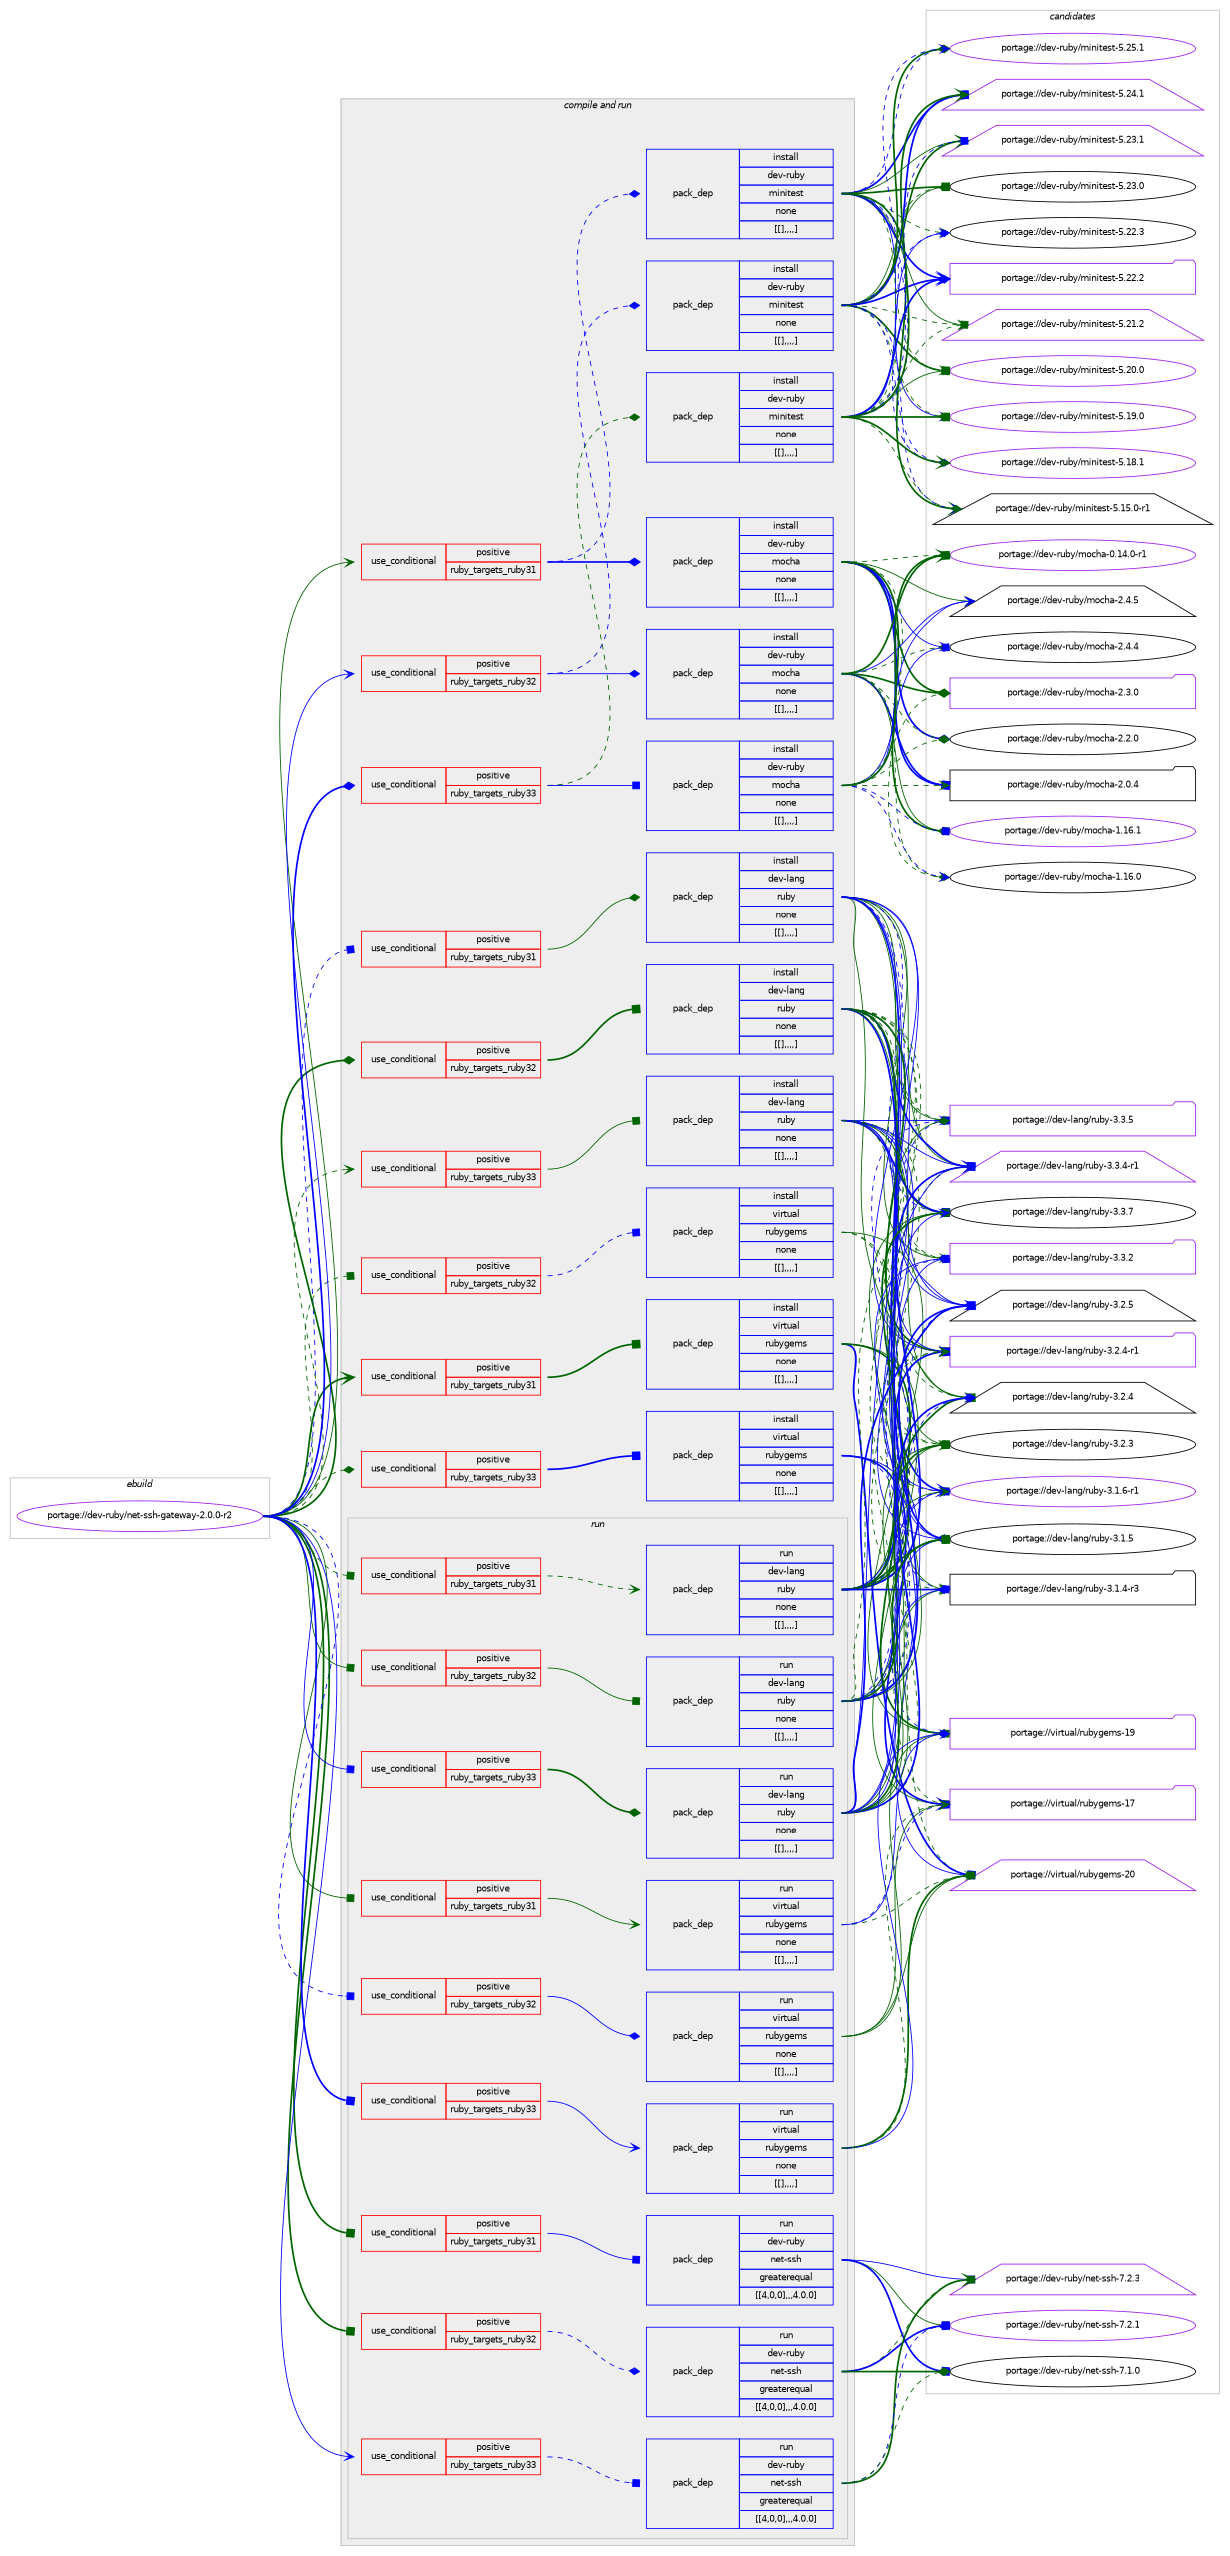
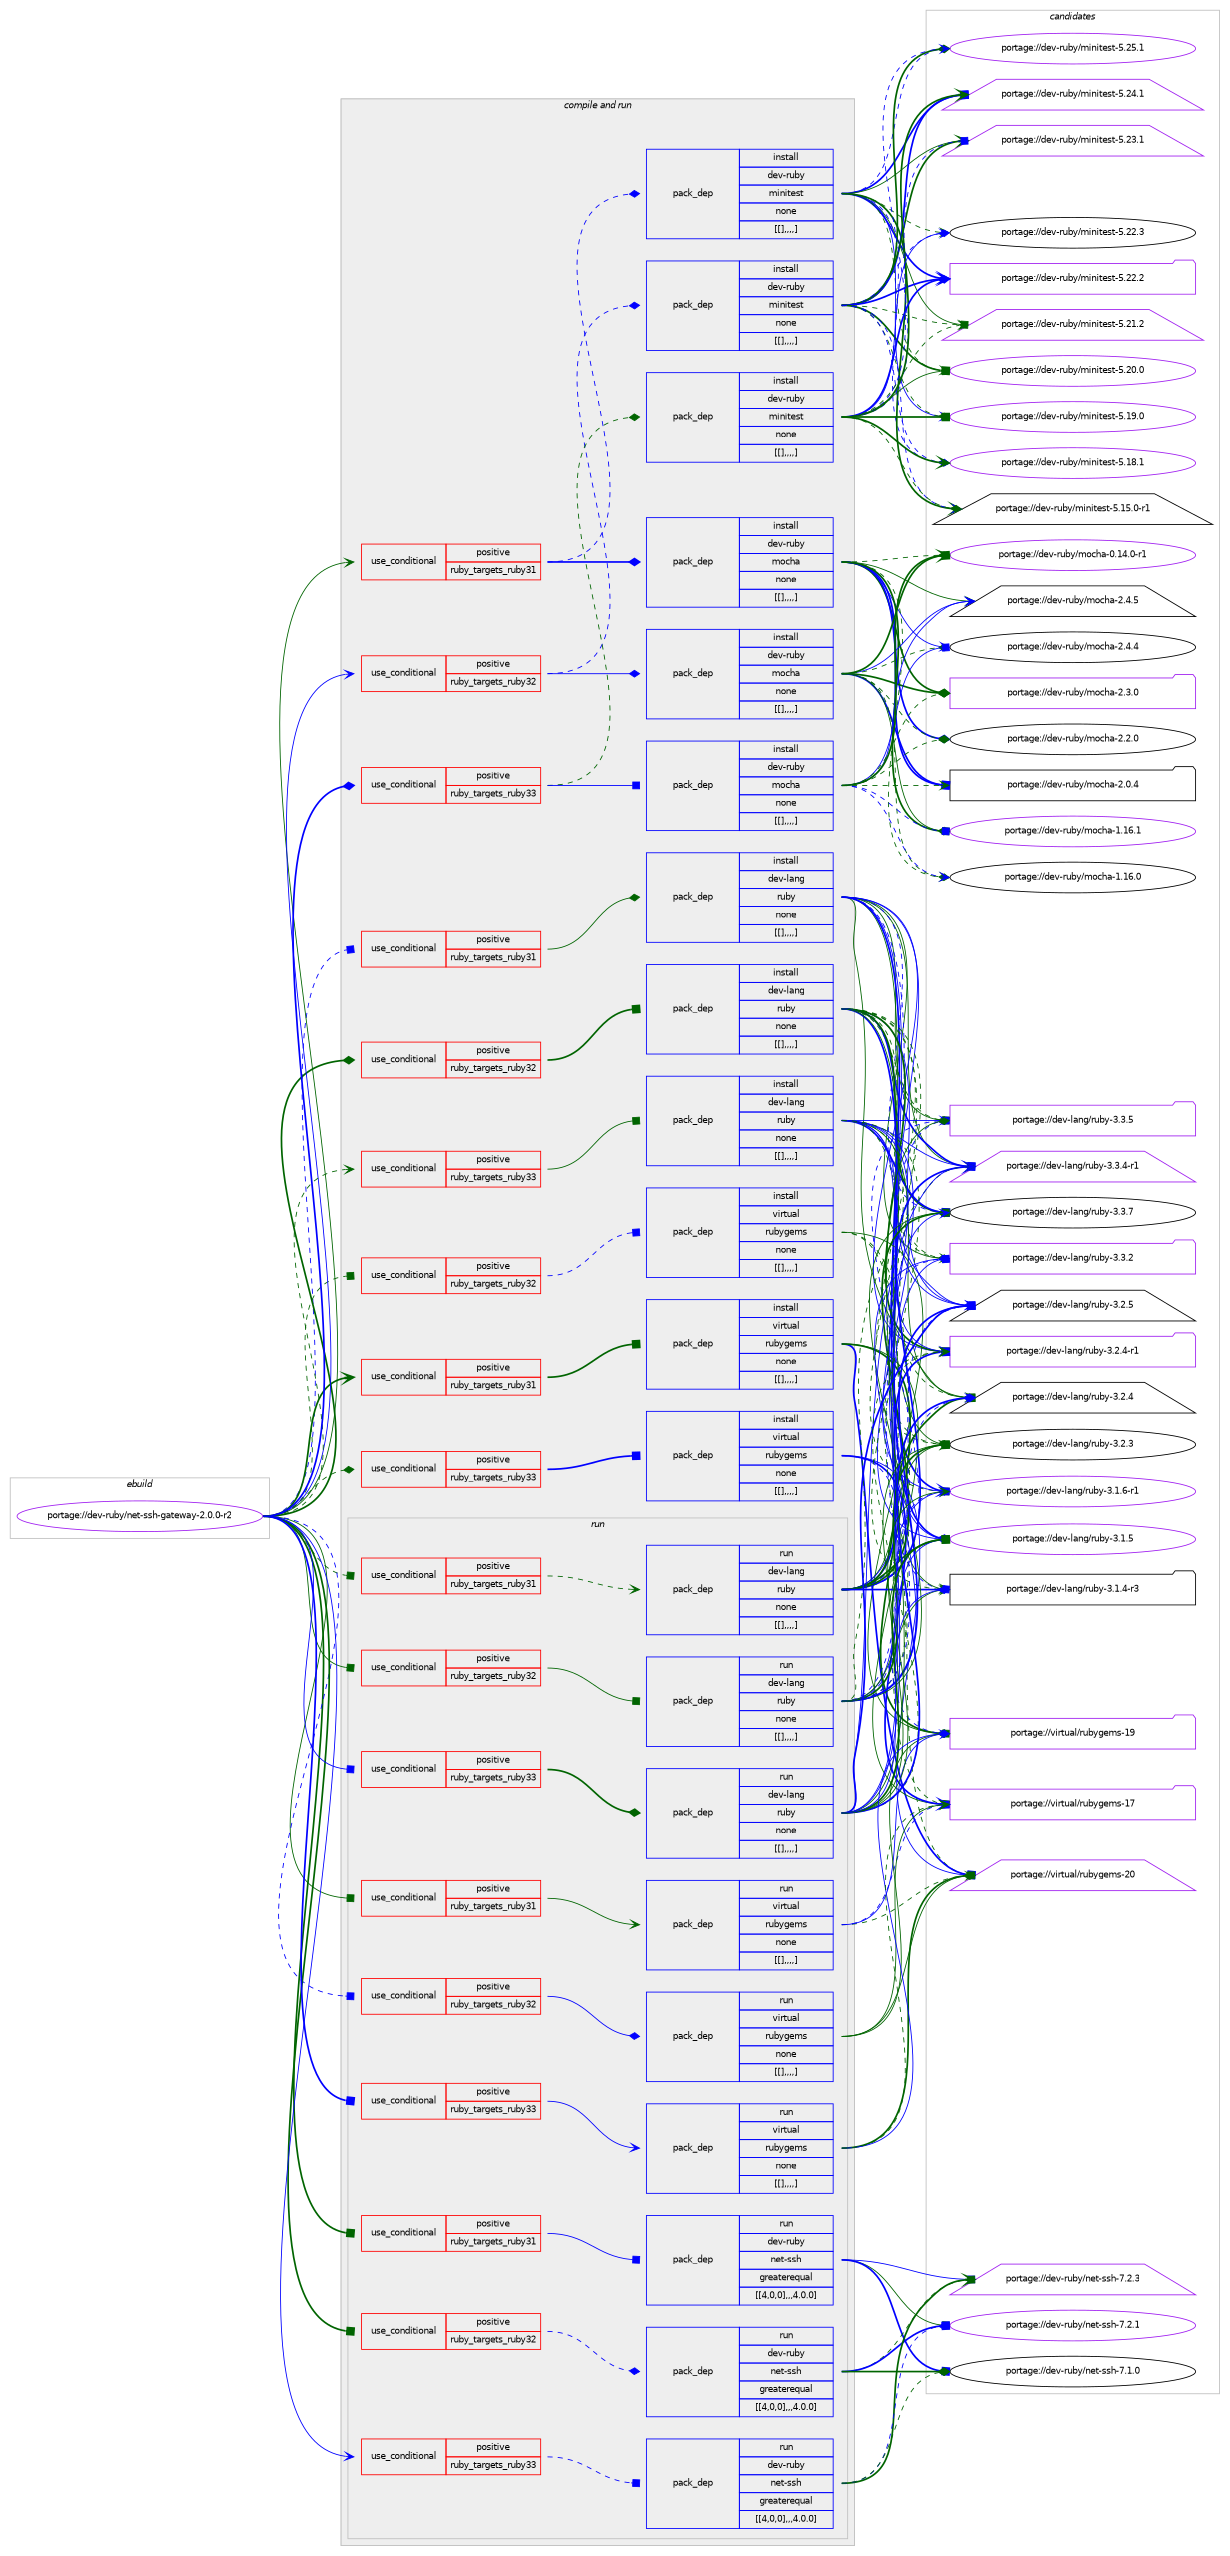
node "portage://dev-ruby/minitest-5.23.0": removed
node "portage://dev-lang/ruby-3.1.5": color black -> purple
